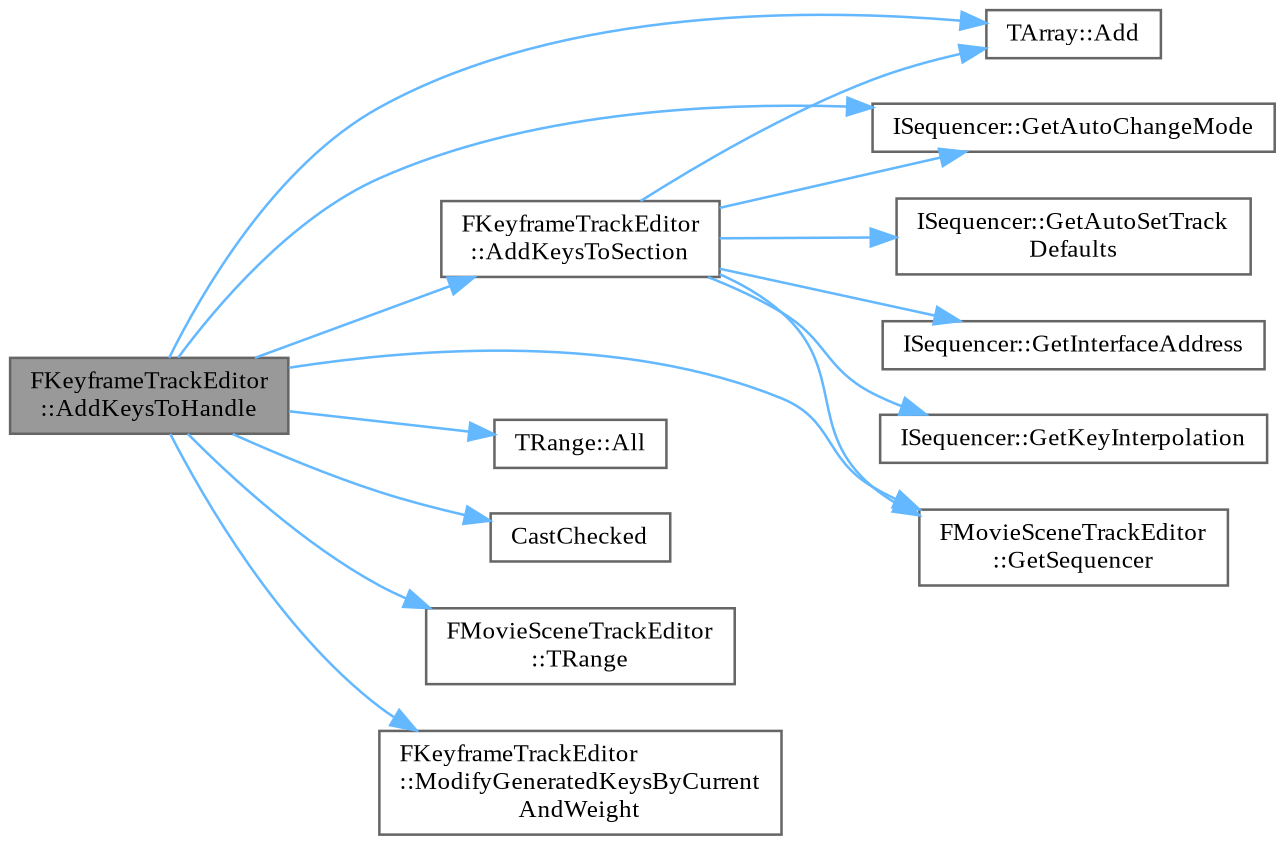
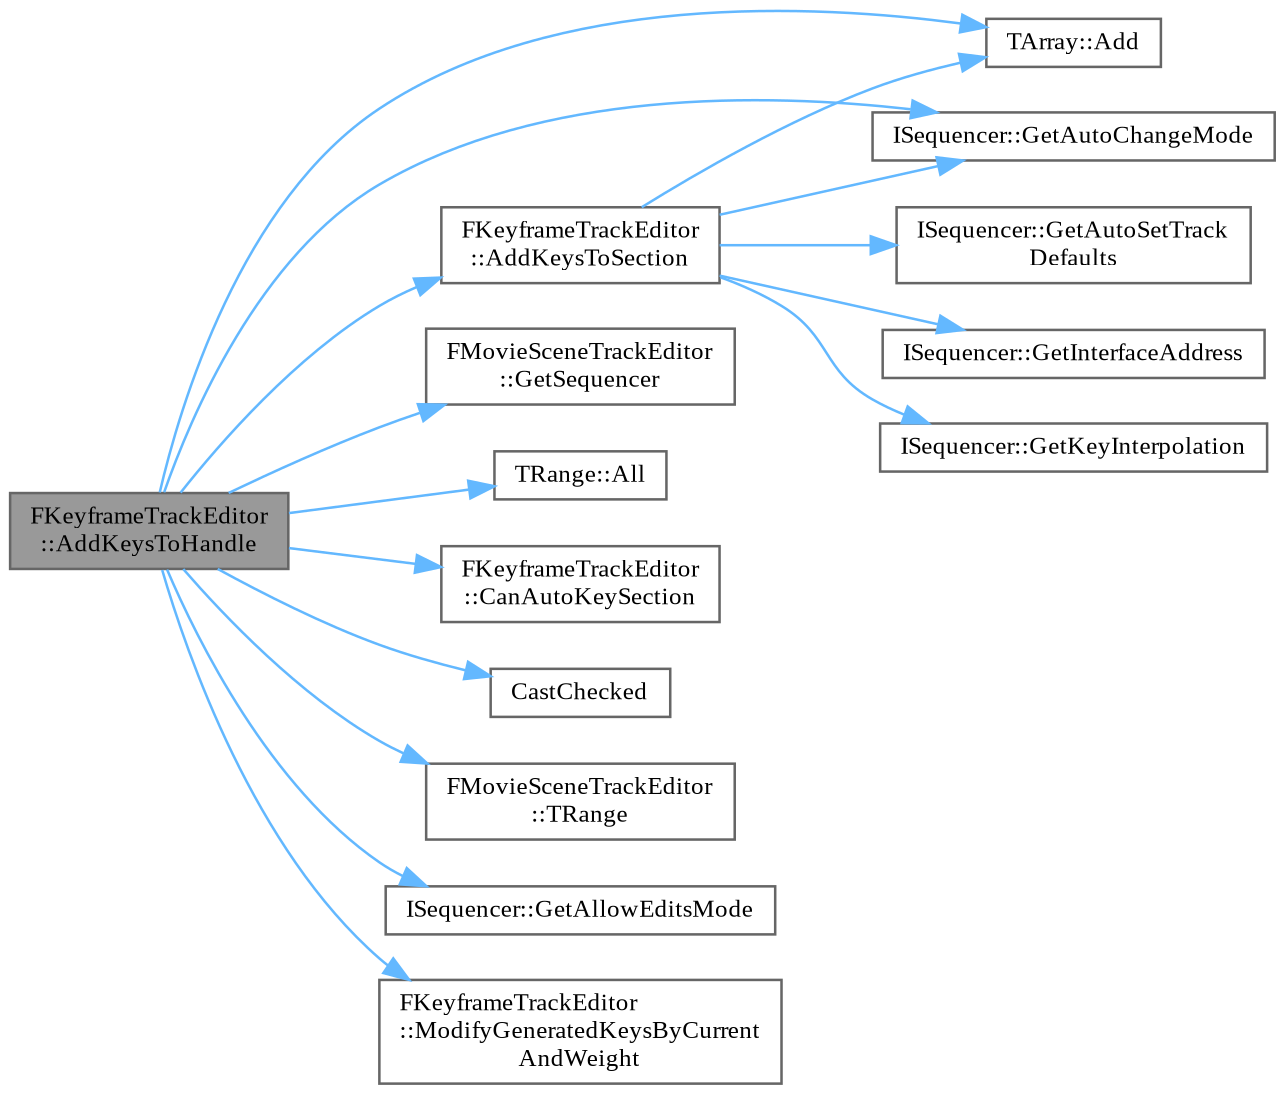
edge "FKeyframeTrackEditor ::AddKeysToSection" -> "FMovieSceneTrackEditor ::GetSequencer": removed
node "FKeyframeTrackEditor ::CanAutoKeySection": added
node "ISequencer::GetAllowEditsMode": added
